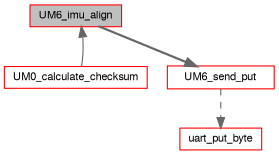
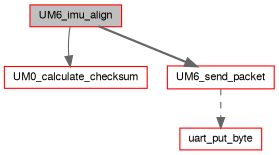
edge "UM0_calculate_checksum" -> "UM6_imu_align": reversed
node "UM6_send_put": label "UM6_send_put" -> "UM6_send_packet"
